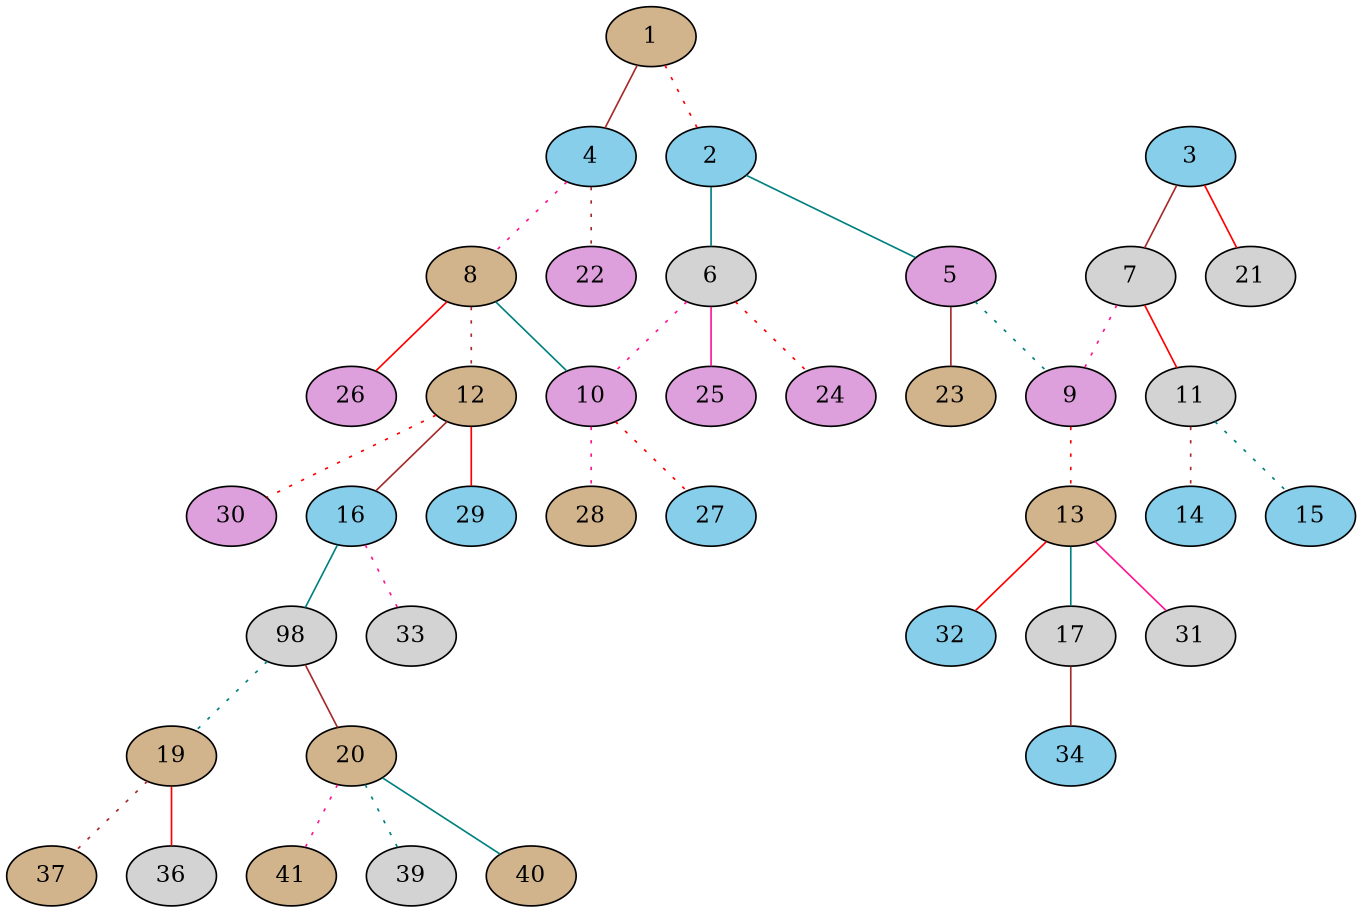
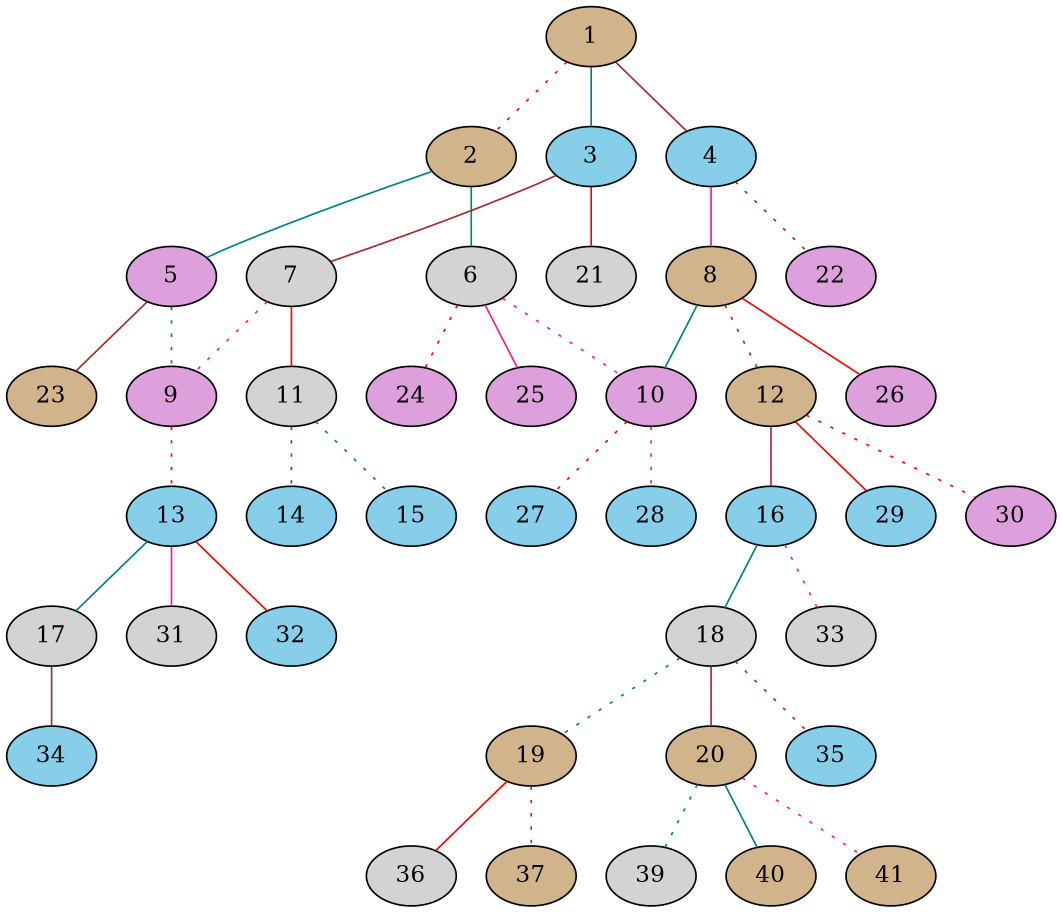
edge "1" -- "3": added
node "2": fillcolor skyblue -> tan
edge "4" -- "8": style dotted -> solid
node "28": fillcolor tan -> skyblue
node "13": fillcolor tan -> skyblue
node "98": label "98" -> "18"
node "35": added
